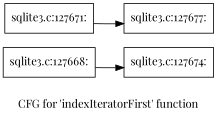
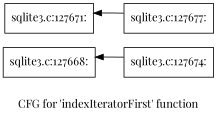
edge "sqlite3.c:127671:" -> "sqlite3.c:127677:": reversed
edge "sqlite3.c:127668:" -> "sqlite3.c:127674:": reversed
